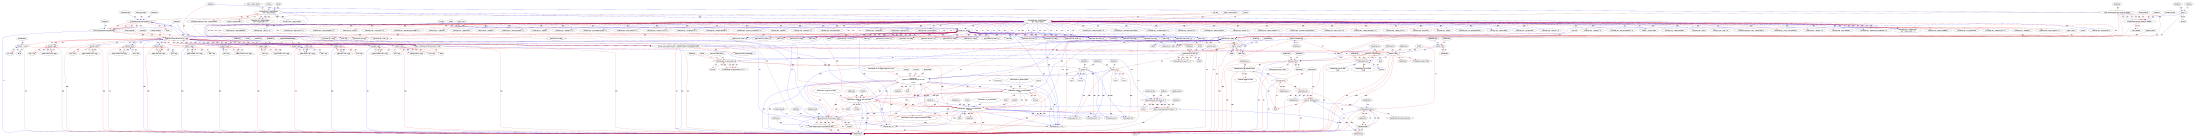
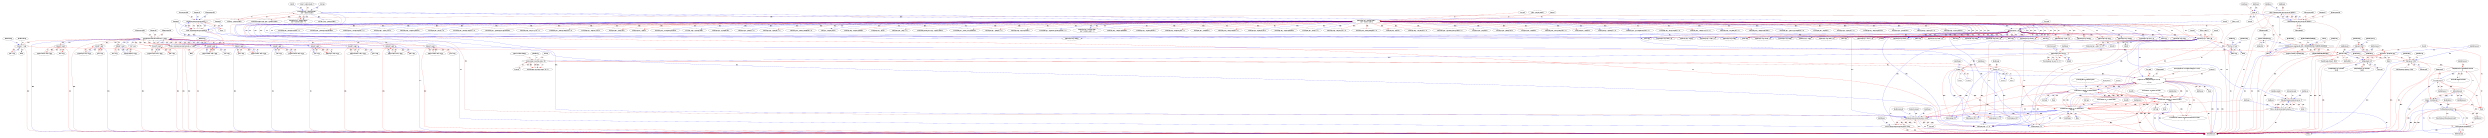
node "(Identifier,catmore)": added
node "(Identifier,TRANSFORM_HEIGHTMAX)": added
node "(Call,fclose(fsuccess))": label "(Call,fclose(fsuccess))" -> "(ControlStructure,fclose(fsuccess))"
